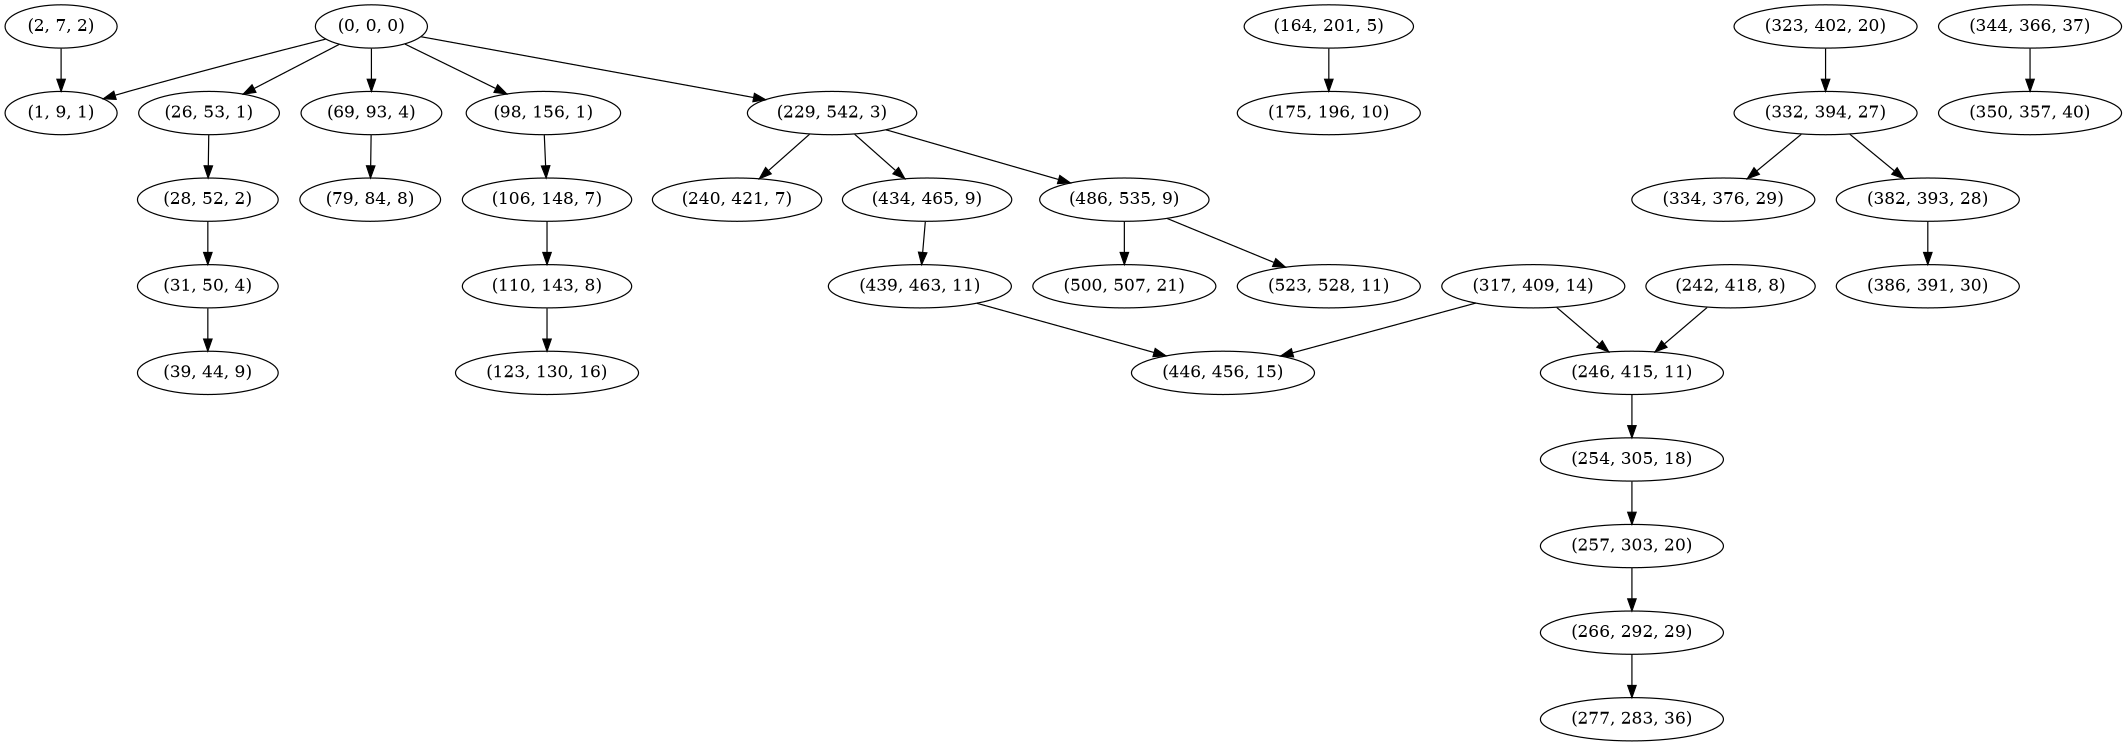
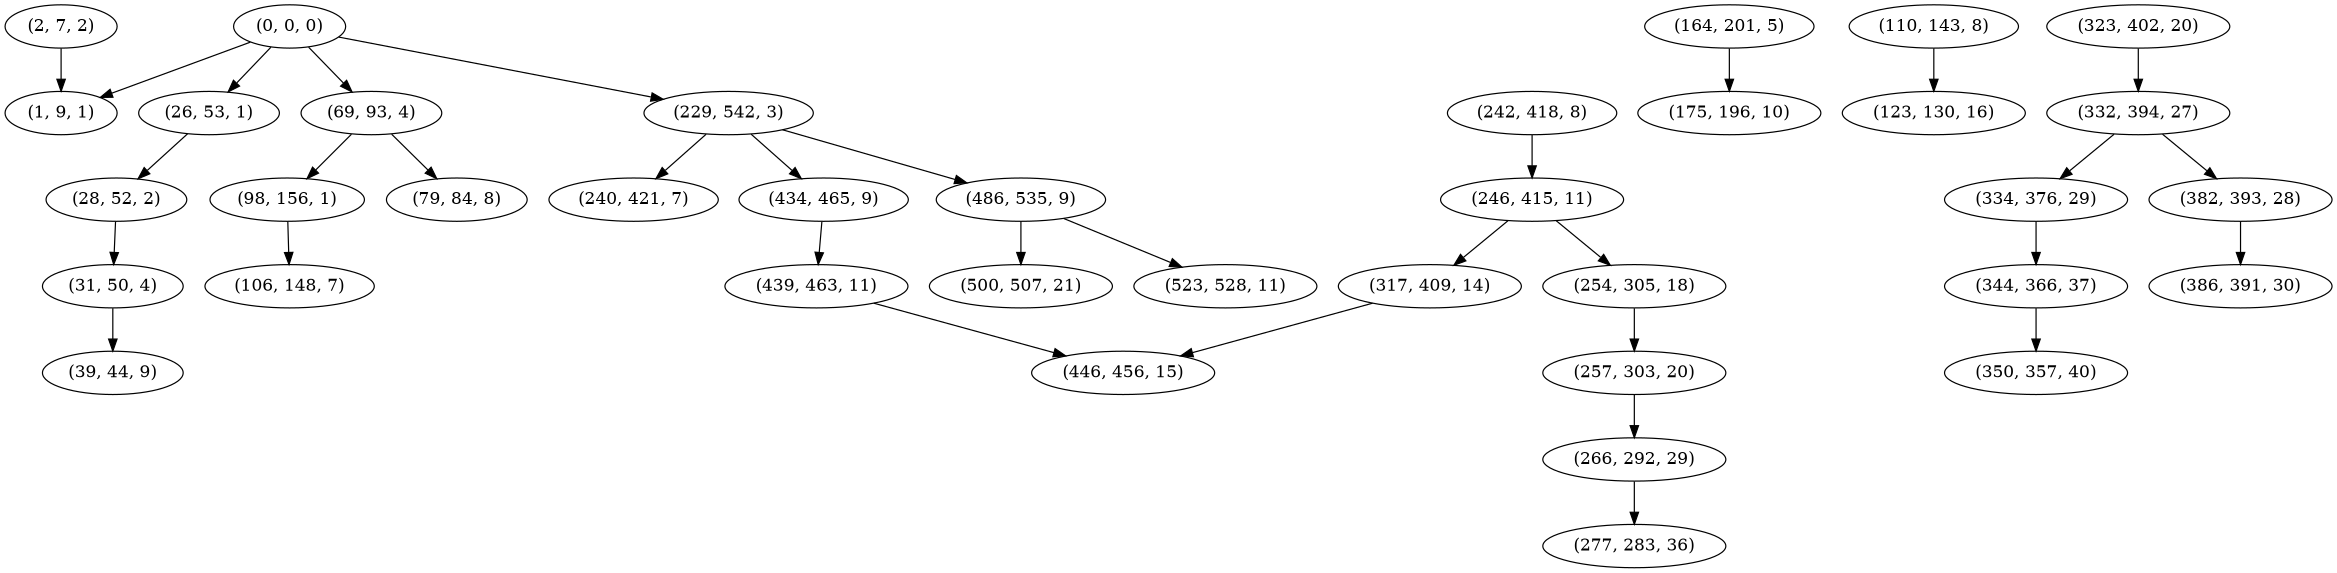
edge "(0, 0, 0)" -> "(98, 156, 1)": now "(69, 93, 4)" -> "(98, 156, 1)"
edge "(106, 148, 7)" -> "(110, 143, 8)": removed
edge "(334, 376, 29)" -> "(344, 366, 37)": added
edge "(317, 409, 14)" -> "(246, 415, 11)": reversed
